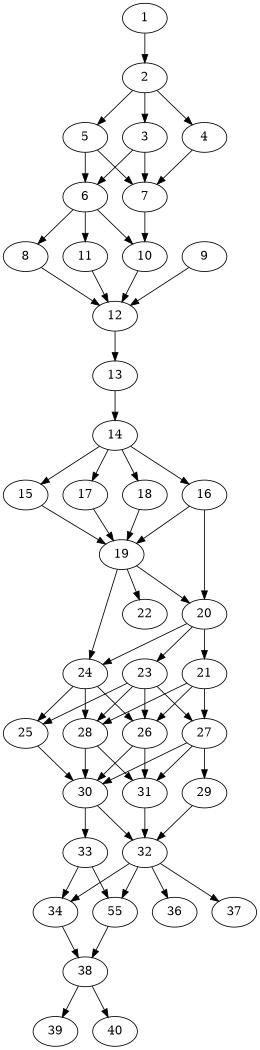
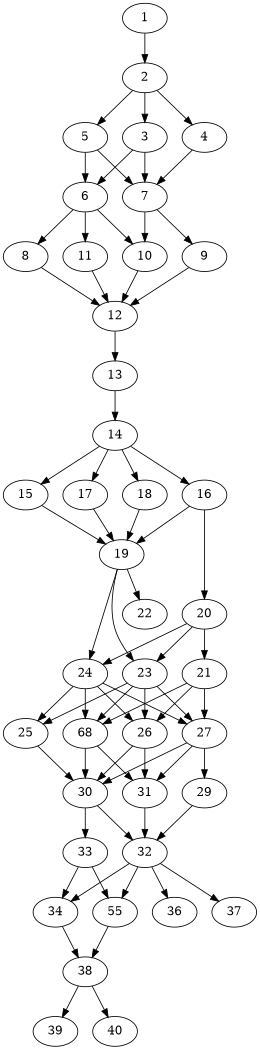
edge "7" -> "9": added
edge "19" -> "20": now "19" -> "23"
edge "24" -> "27": added
node "28": label "28" -> "68"
